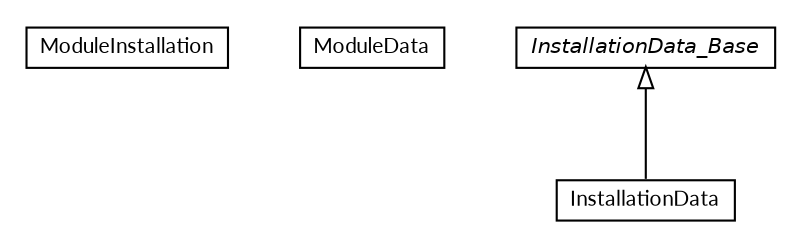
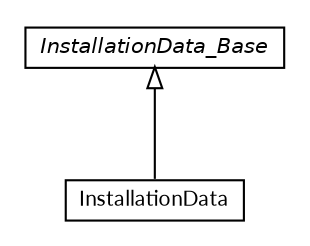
node "ModuleInstallation": removed
node "ModuleData": removed
